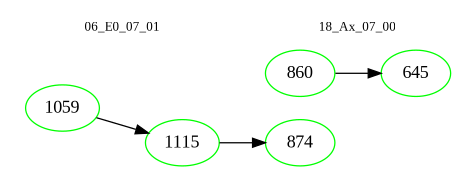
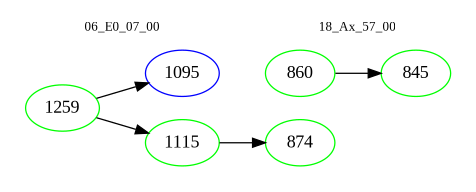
cluster "06_E0_07_01": label "06_E0_07_01" -> "06_E0_07_00"
cluster "18_Ax_07_00": label "18_Ax_07_00" -> "18_Ax_57_00"
node "1095": added
node "645": label "645" -> "845"
node "1059": label "1059" -> "1259"
